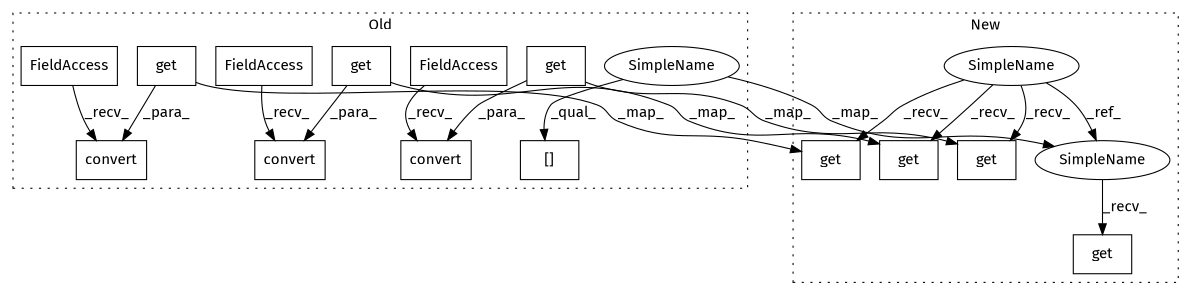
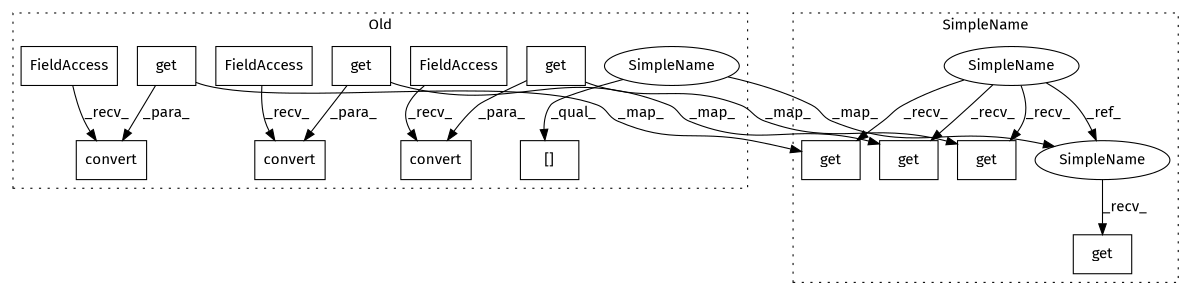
cluster "New": label "New" -> "SimpleName"
